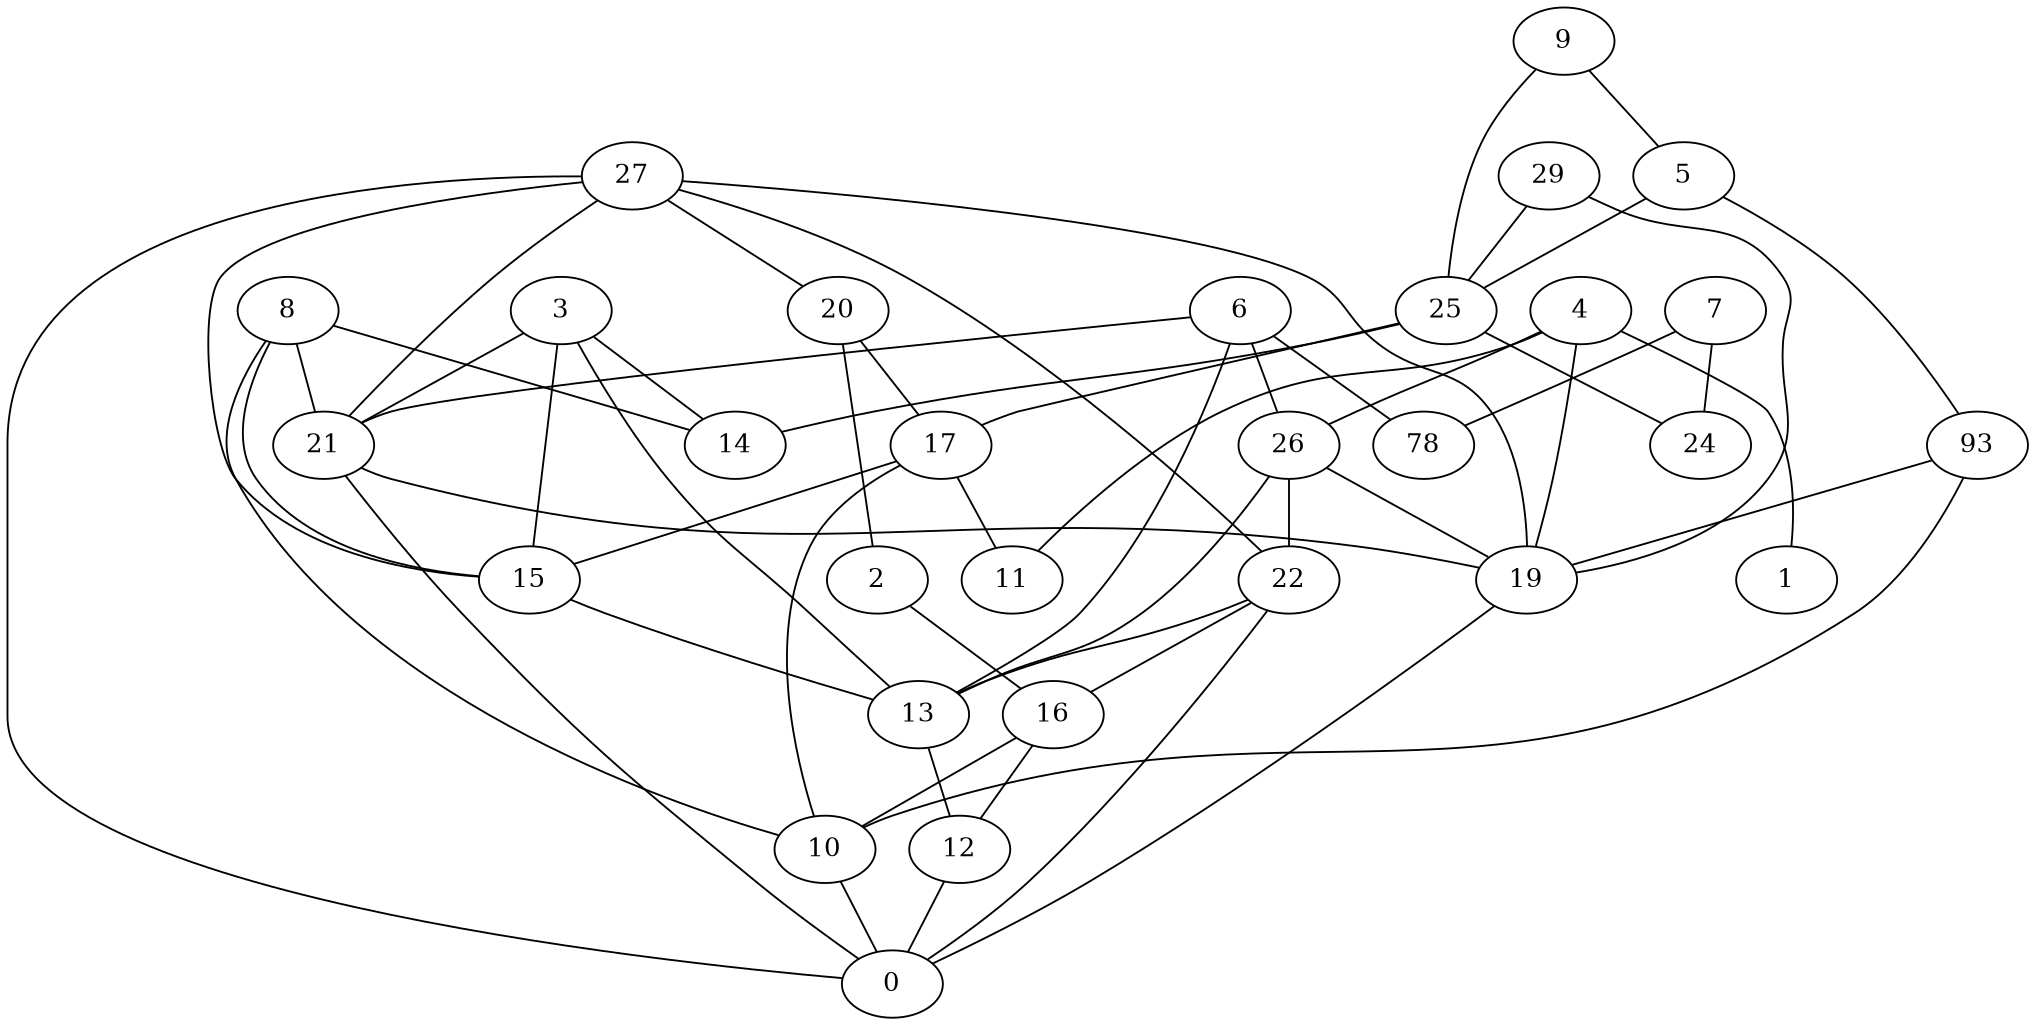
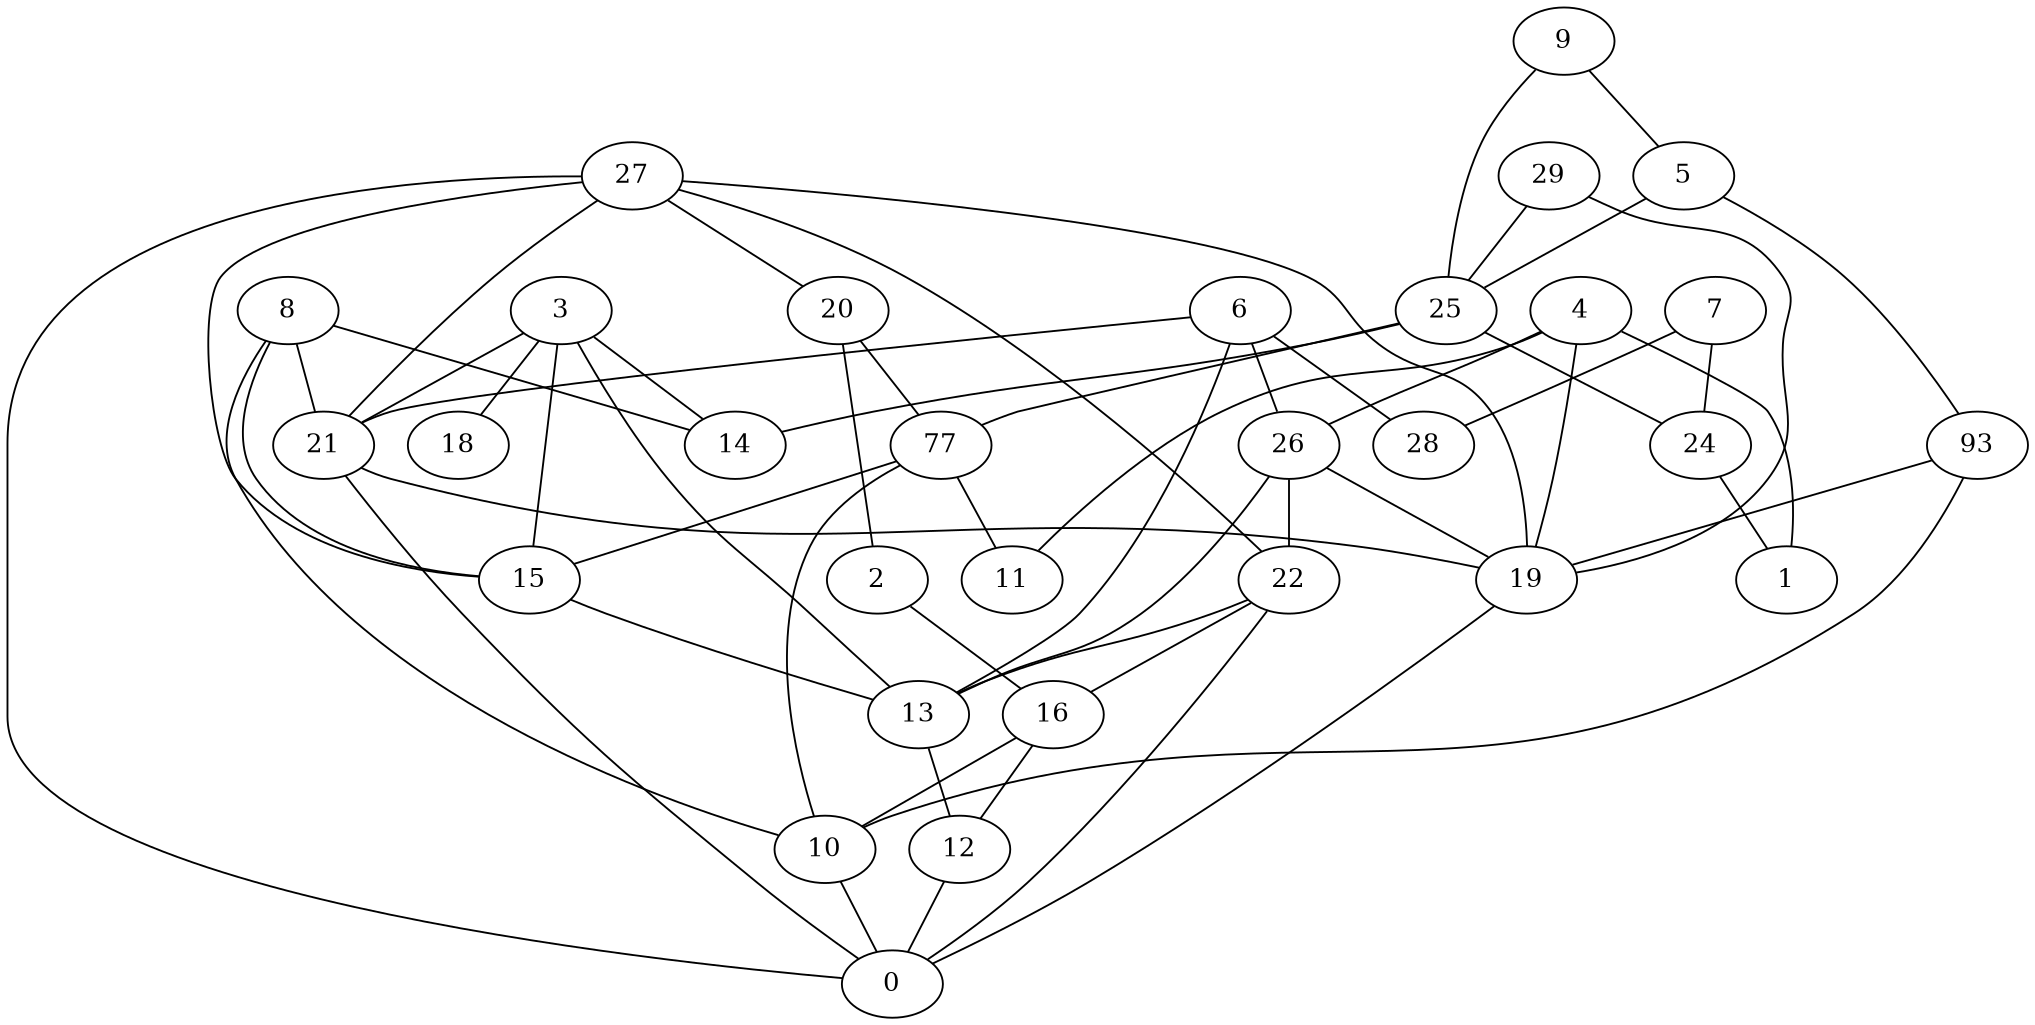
node "18": added
node "17": label "17" -> "77"
node "78": label "78" -> "28"
edge "24" -- "1": added
